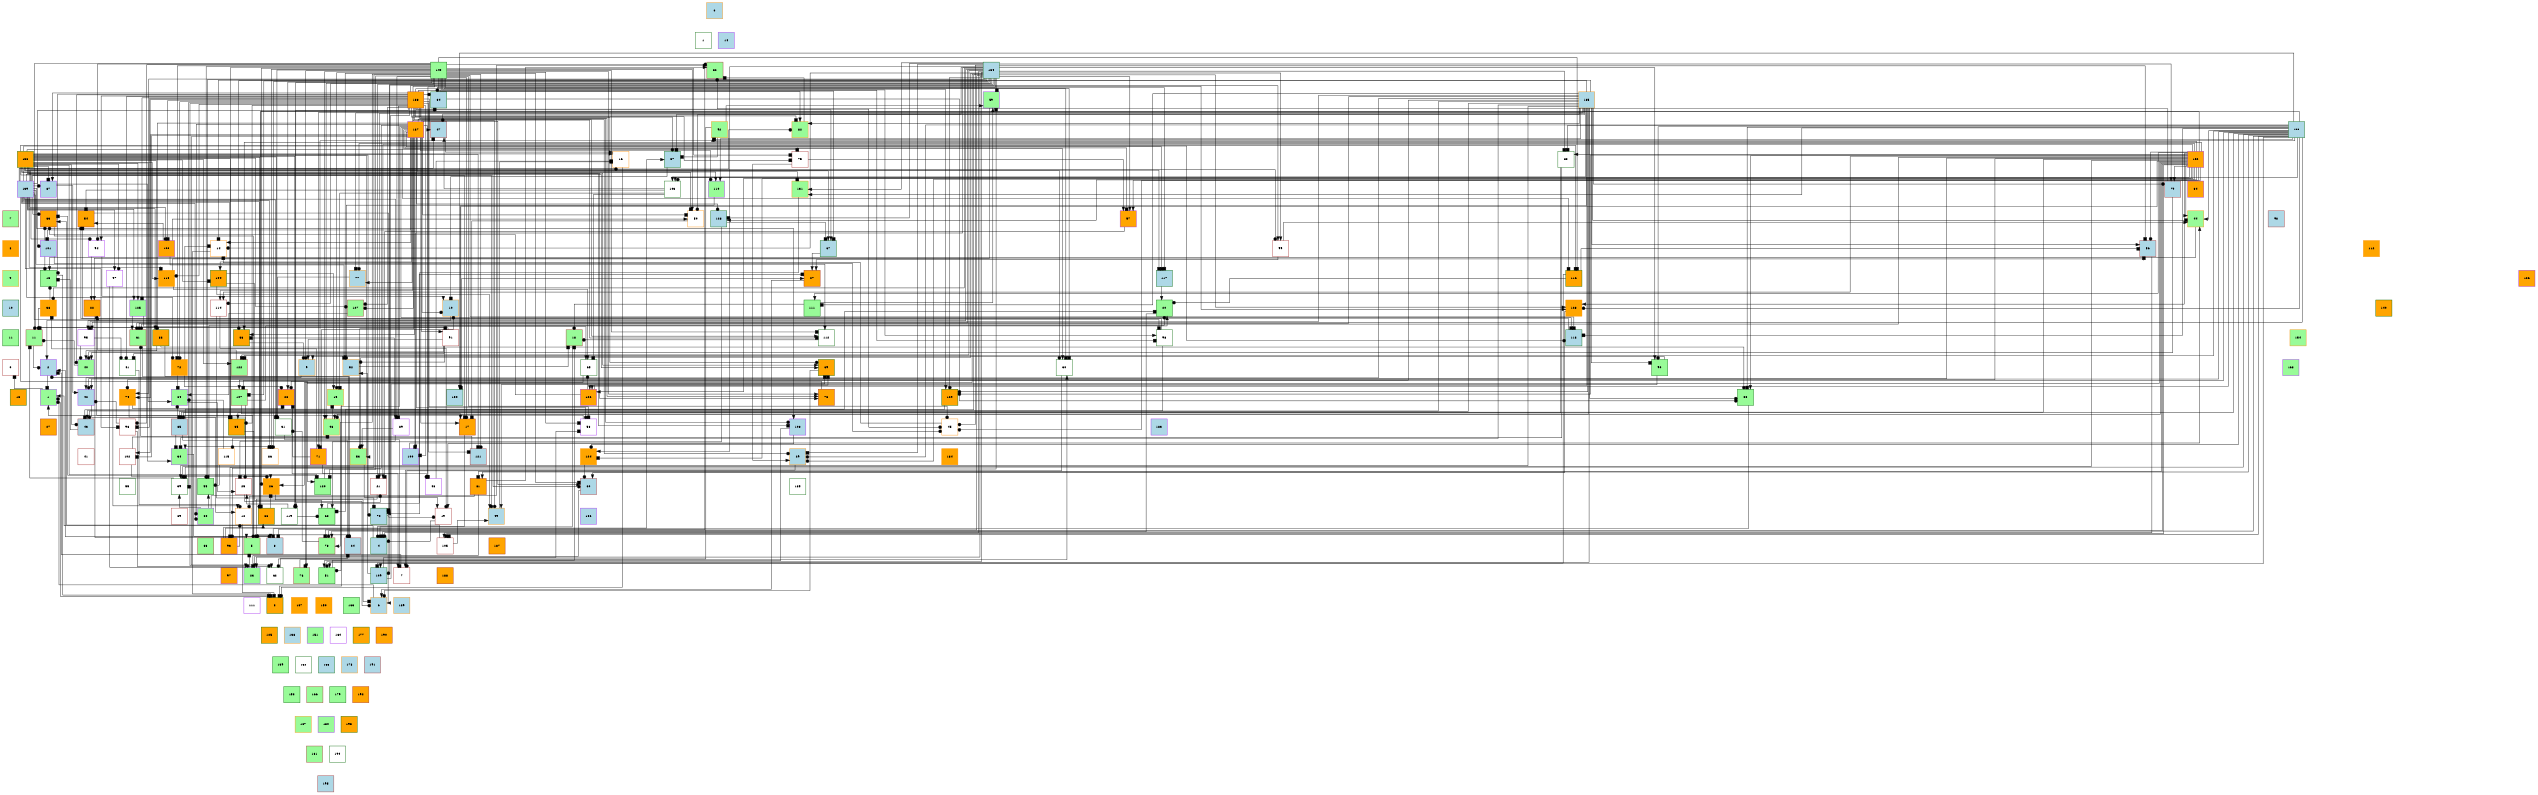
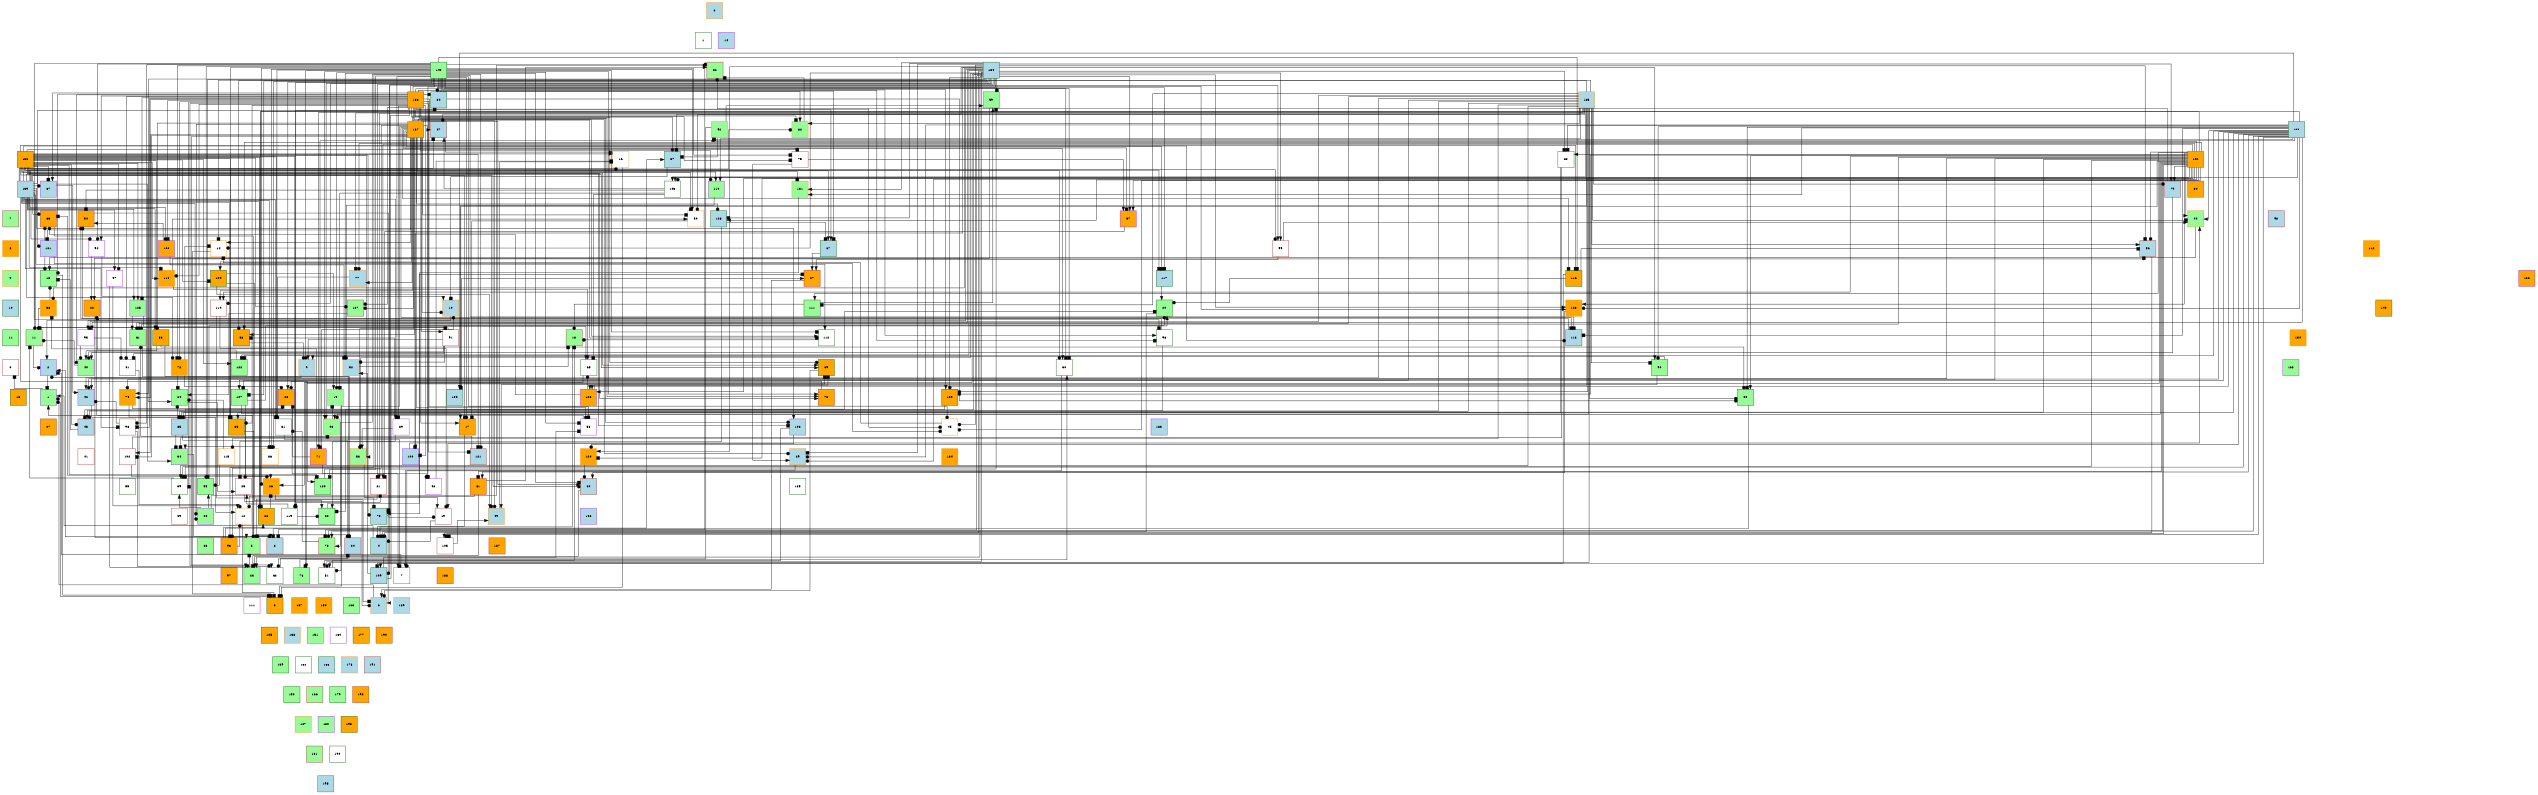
node "154": fillcolor palegreen -> orange
edge "105" -> "63": removed
node "51": fillcolor palegreen -> white
